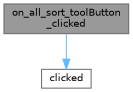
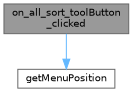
node "clicked": label "clicked" -> "getMenuPosition"
